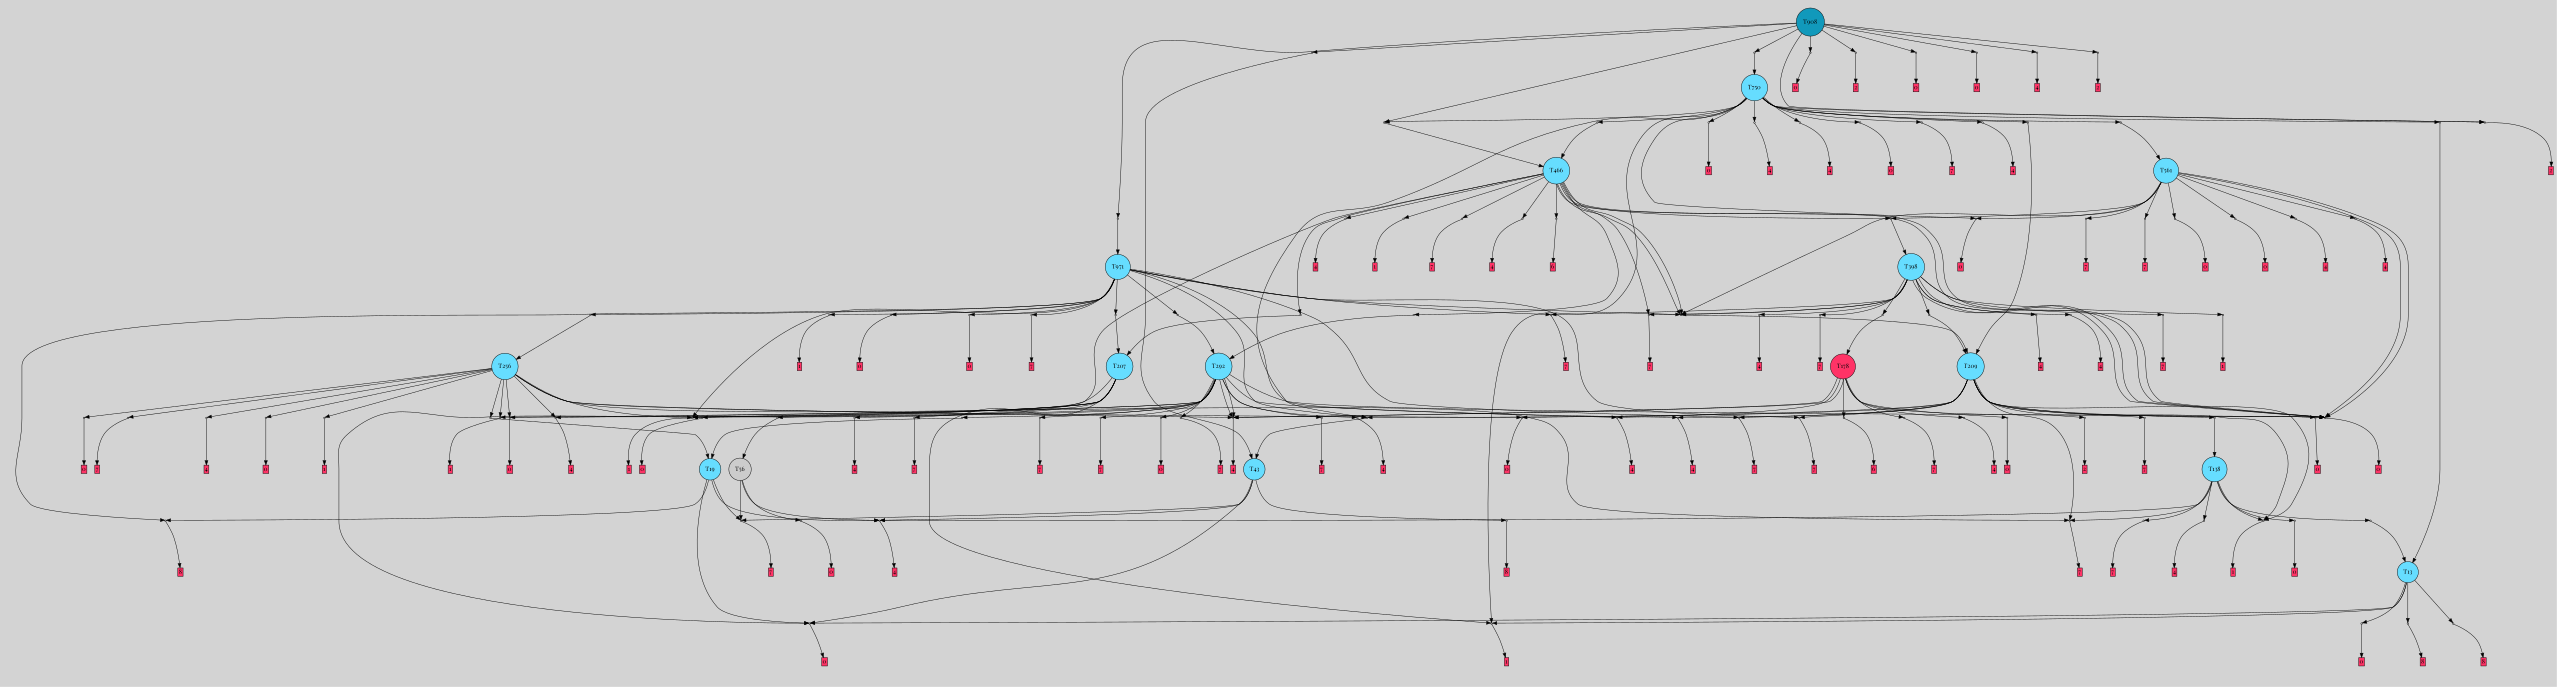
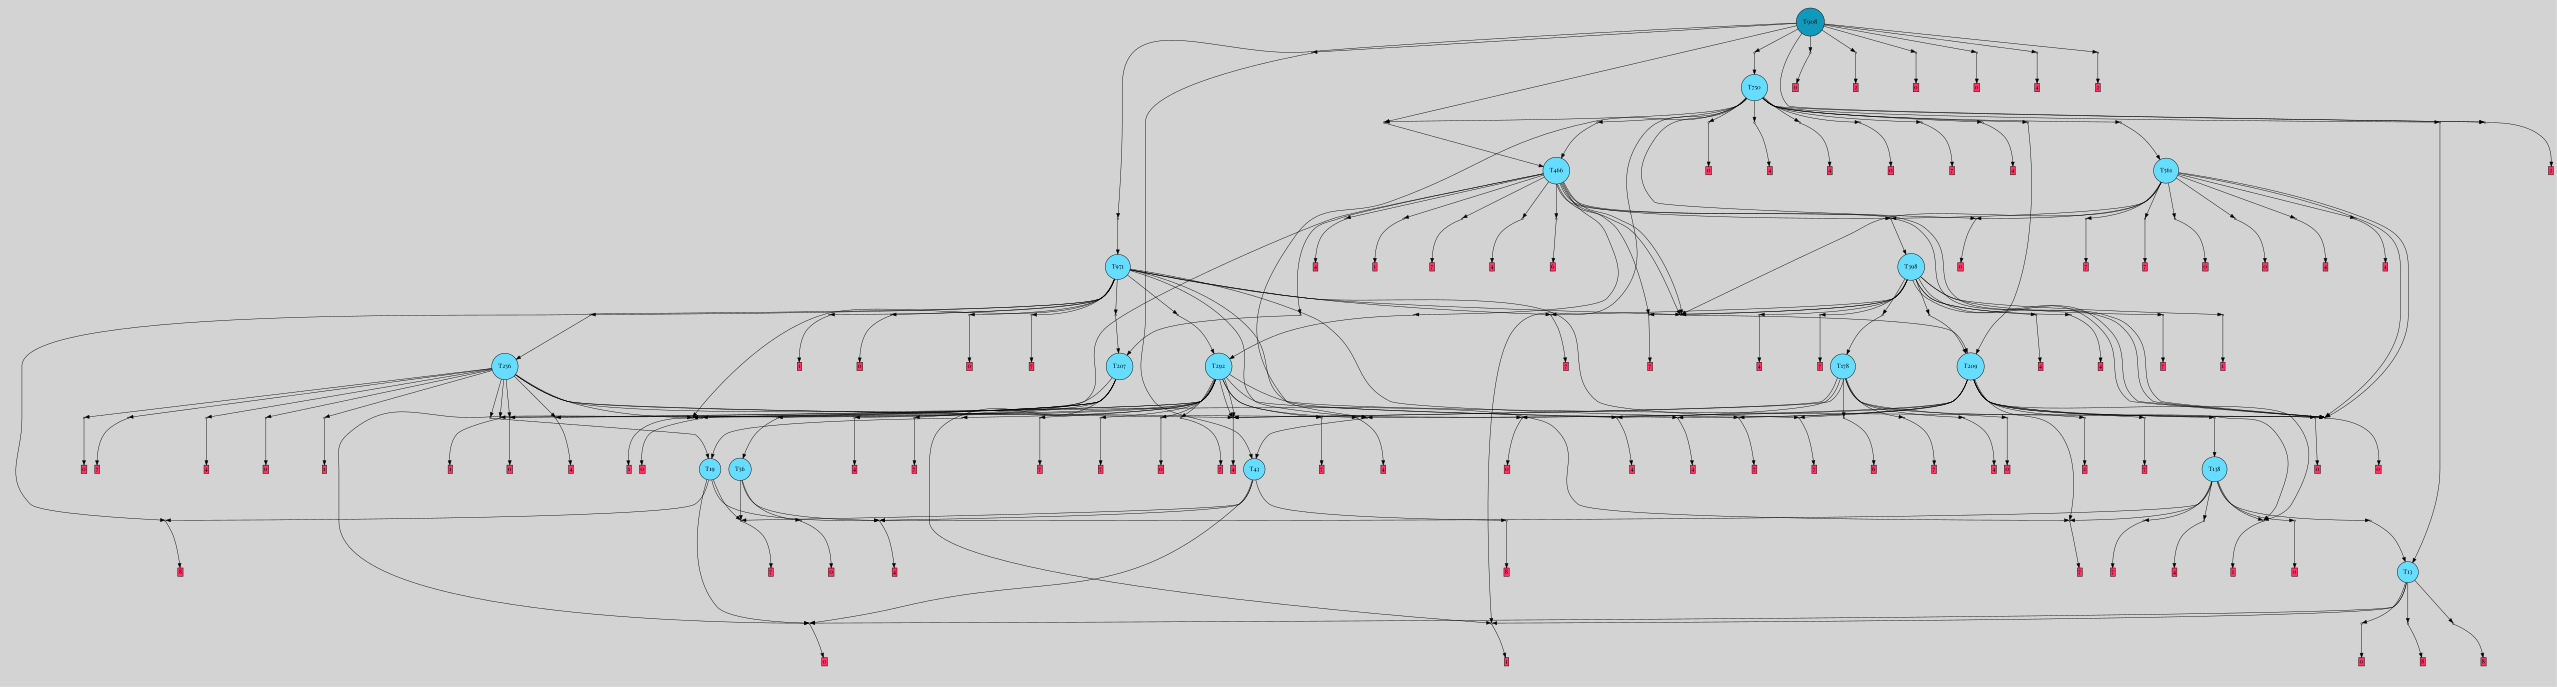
node "T178": fillcolor #ff3366 -> #66ddff
node "T56": fillcolor #cccccc -> #66ddff
